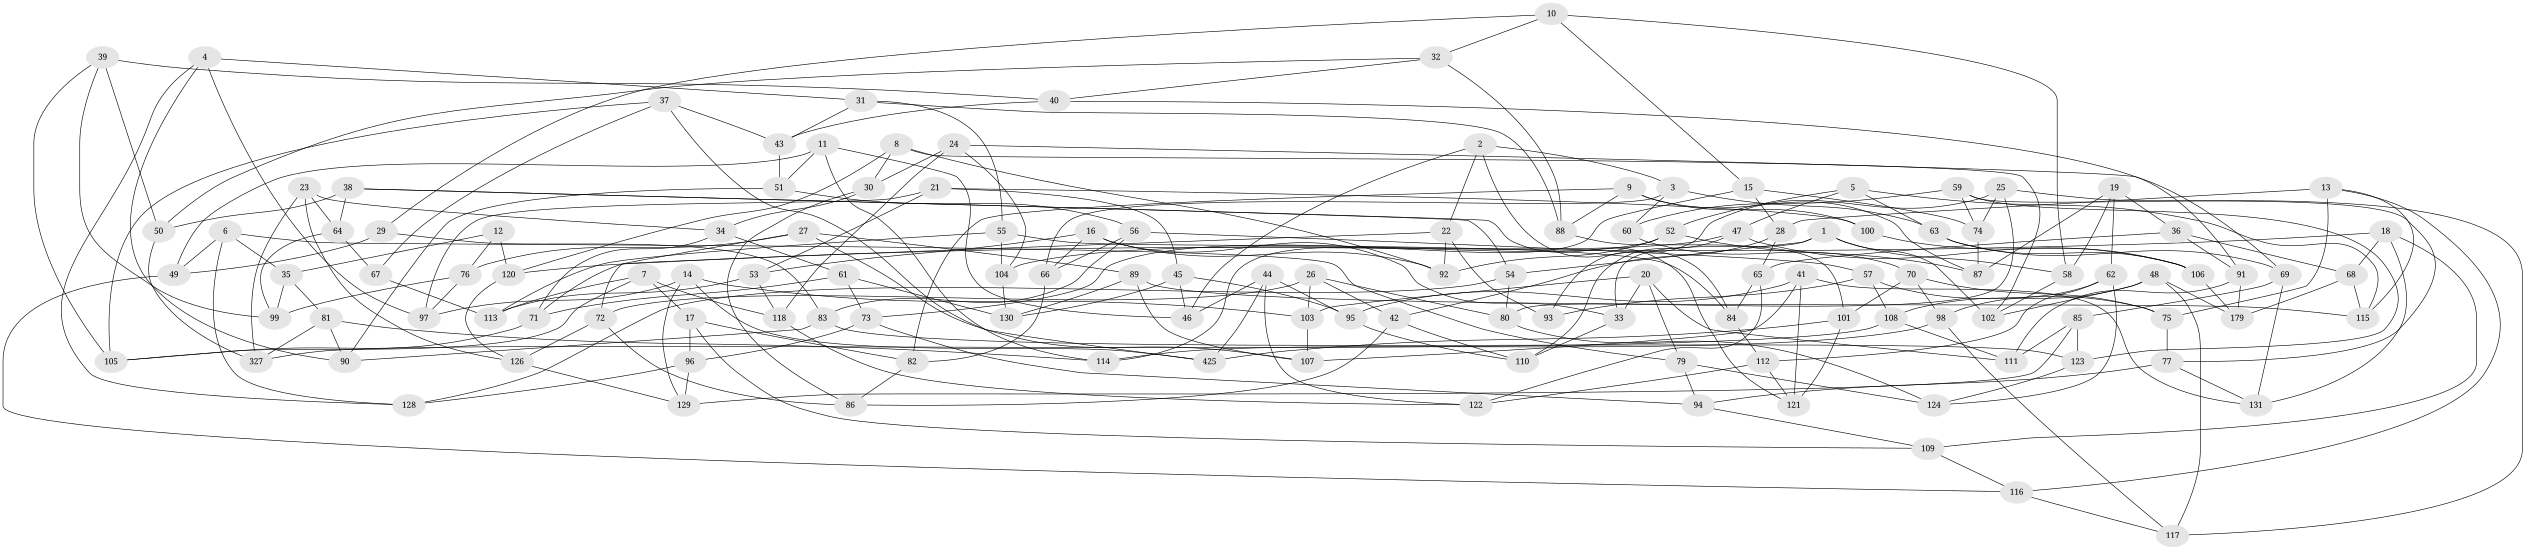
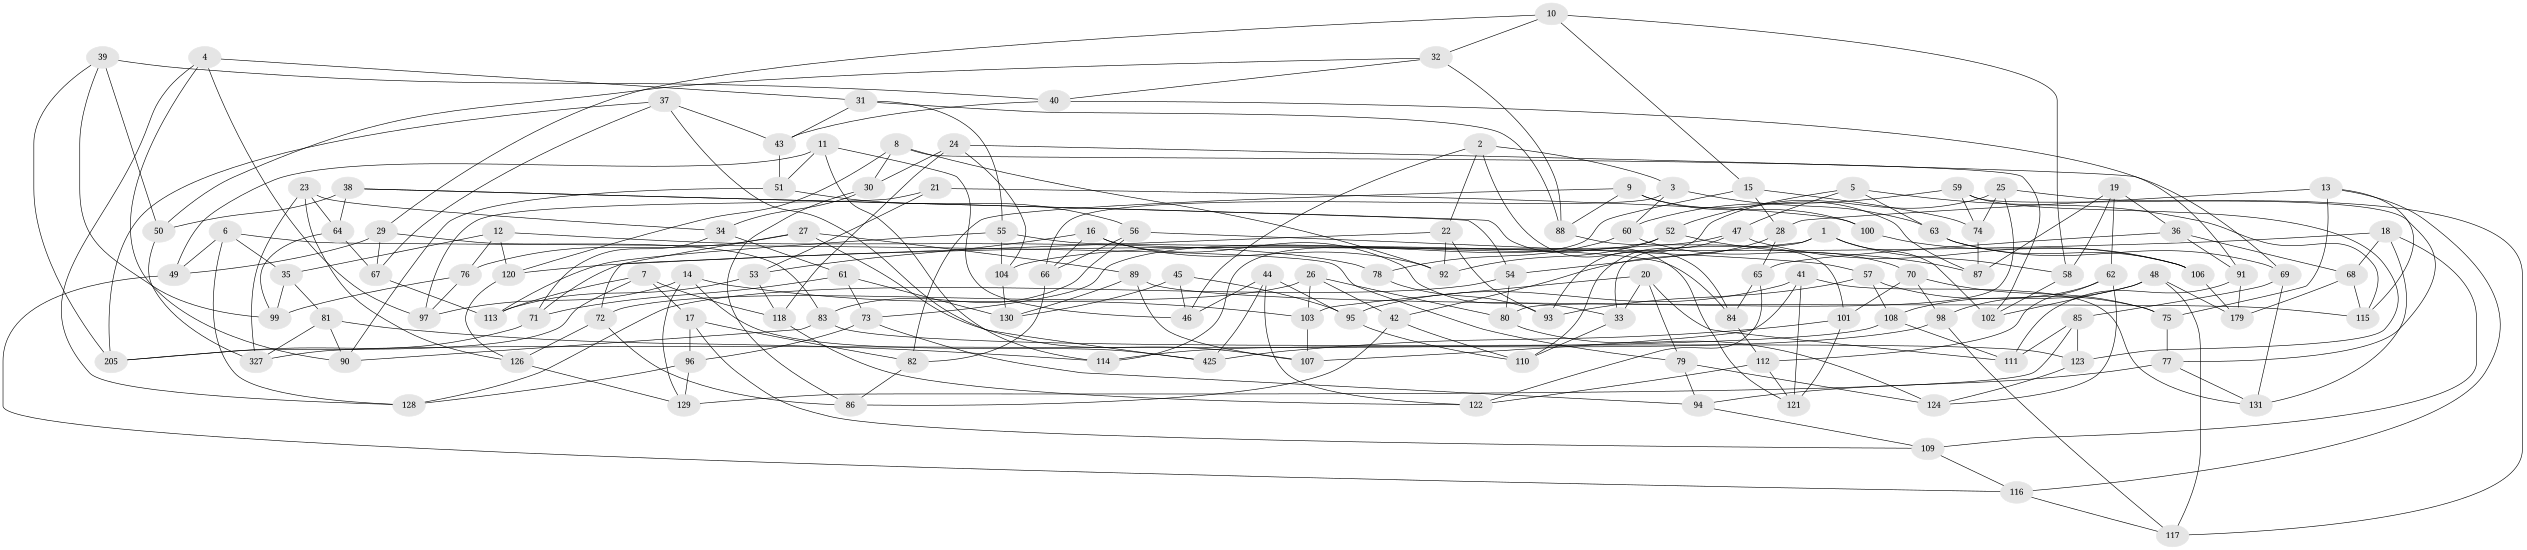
edge "21" -- "45": removed
edge "29" -- "67": added
node "78": added
node "105": label "105" -> "205"
